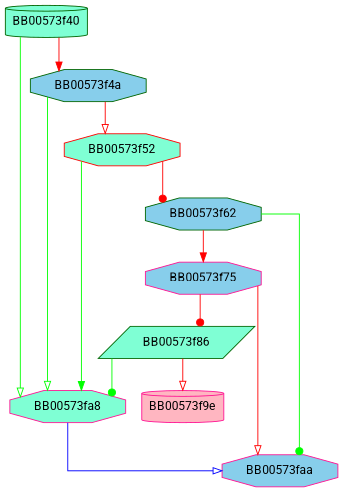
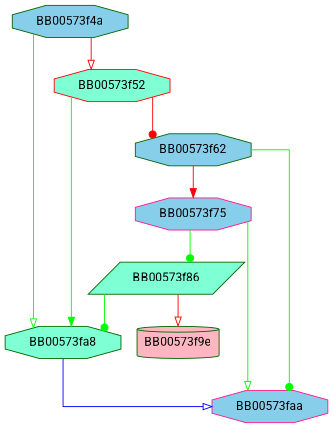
node "BB00573f40": removed
edge "BB00573f75" -> "BB00573f86": color red -> green
edge "BB00573f75" -> "BB00573faa": color red -> green
node "BB00573fa8": color deeppink -> darkgreen
node "BB00573f9e": color deeppink -> darkgreen
